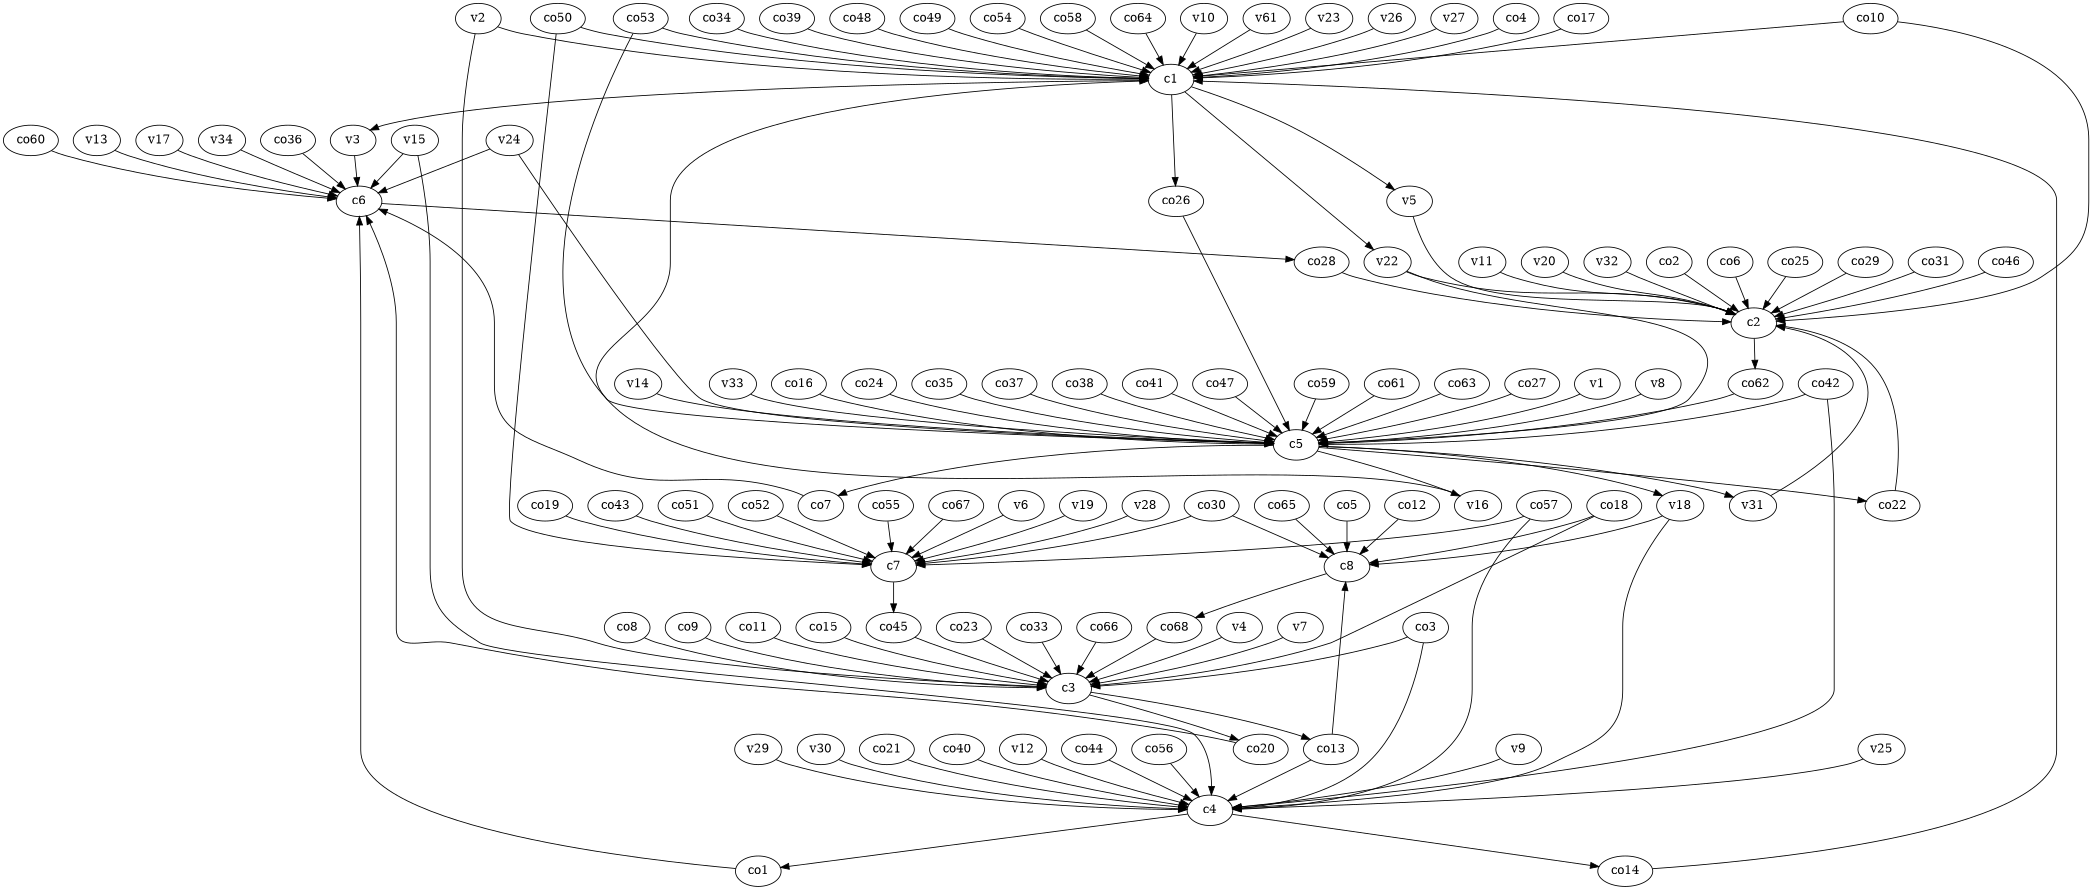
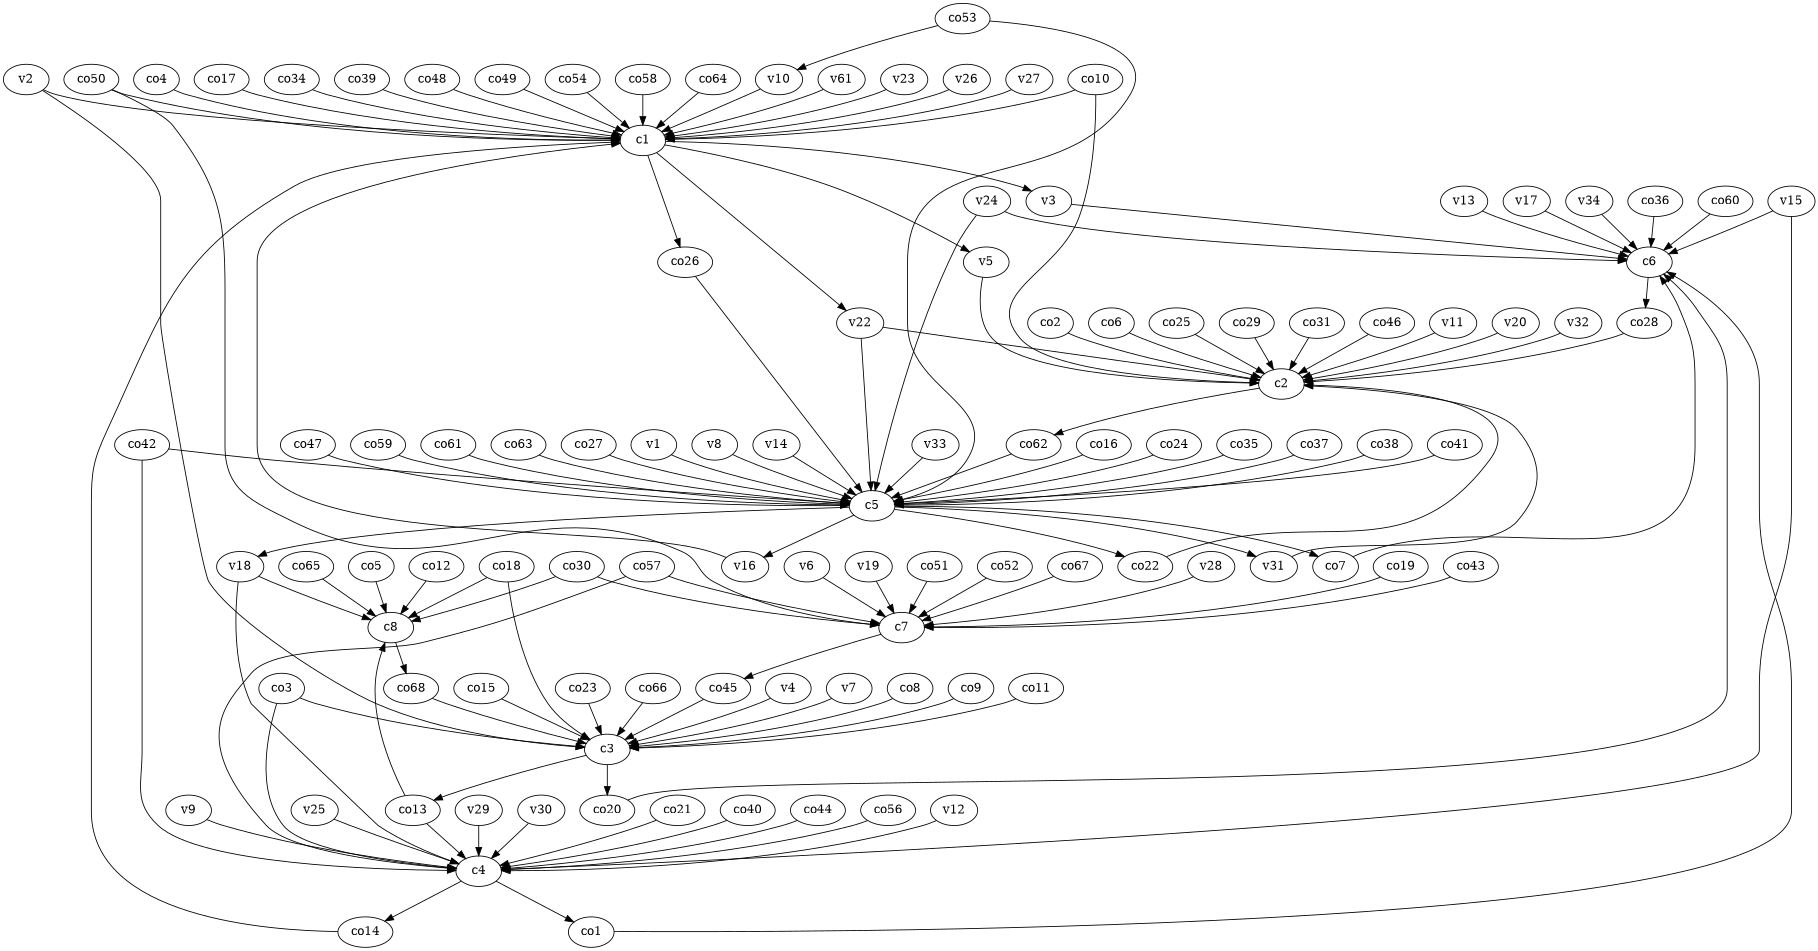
edge "co53" -> "c1": now "co53" -> "v10"
node "co55": removed
node "co33": removed
